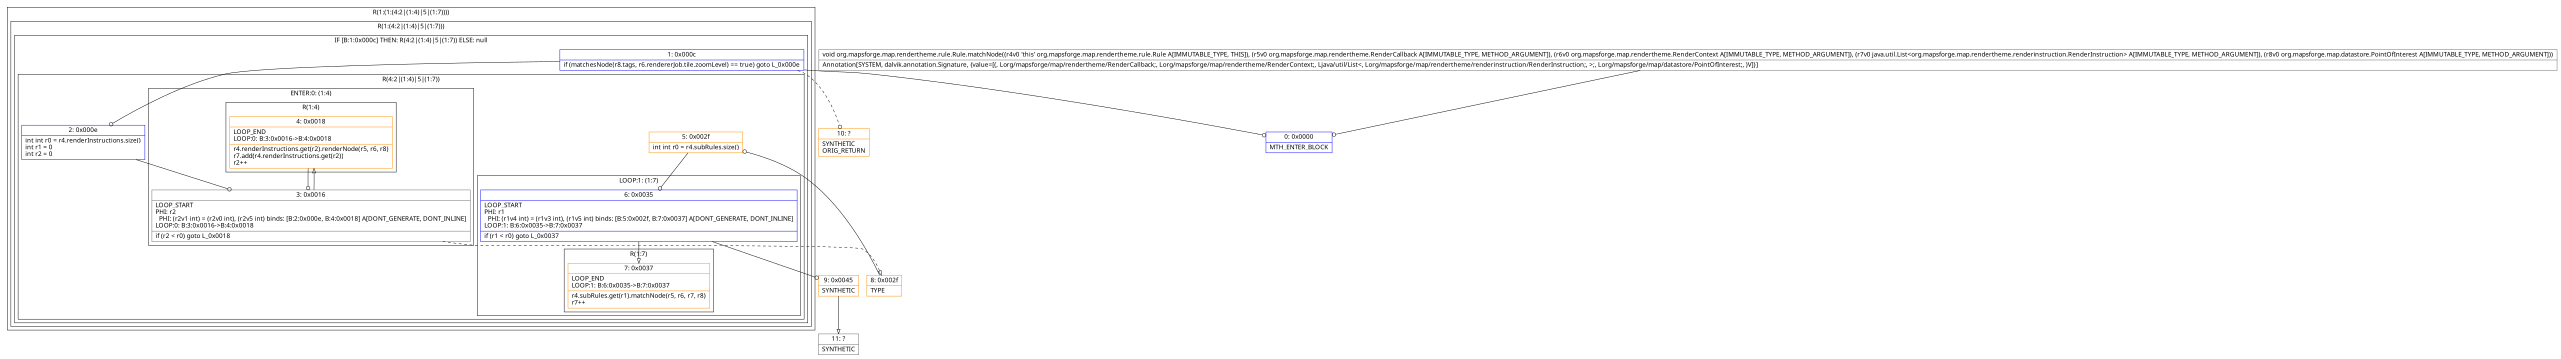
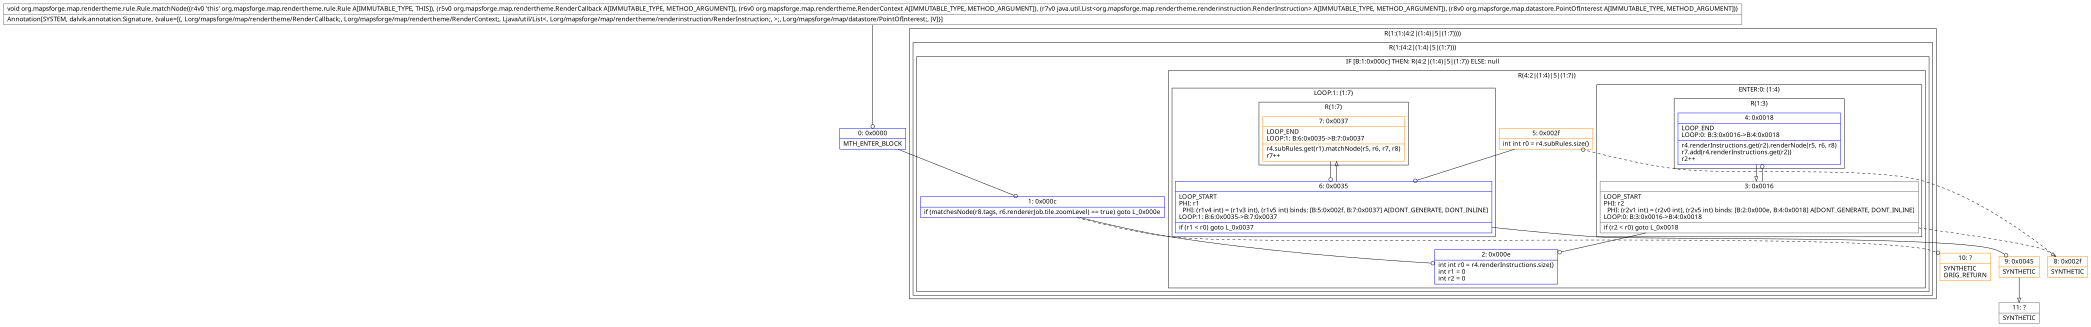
edge "1: 0x000c" -> "0: 0x0000": reversed
cluster "R(1:4)": label "R(1:4)" -> "R(1:3)"
node "4: 0x0018": color darkorange -> blue
edge "7: 0x0037" -> "6: 0x0035": added
edge "2: 0x000e" -> "3: 0x0016": reversed
edge "4: 0x0018" -> "3: 0x0016": arrowhead odot -> onormal
edge "3: 0x0016" -> "4: 0x0018": arrowhead onormal -> odot
edge "8: 0x002f" -> "5: 0x002f": style solid -> dashed
node "8: 0x002f": text "TYPE" -> "SYNTHETIC"
